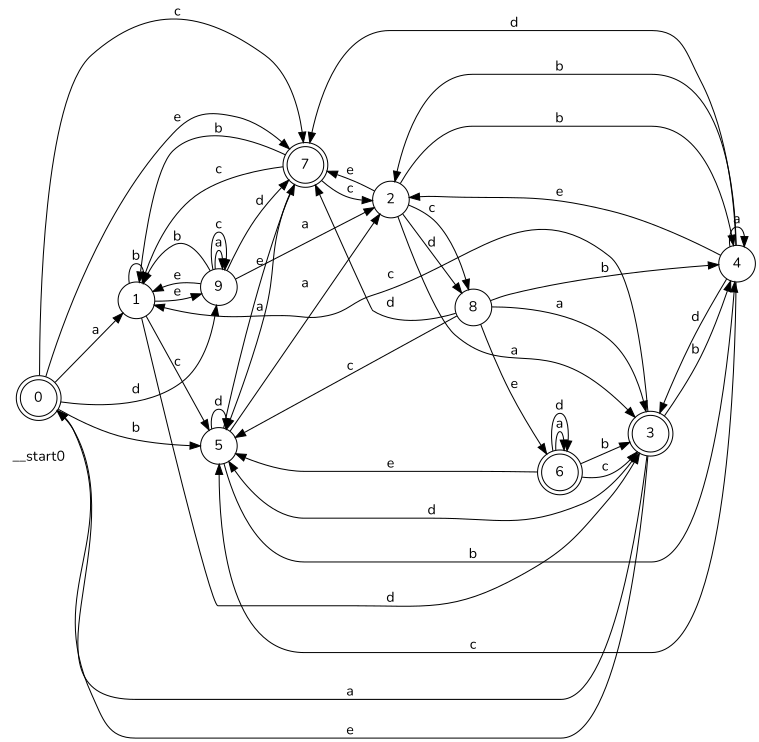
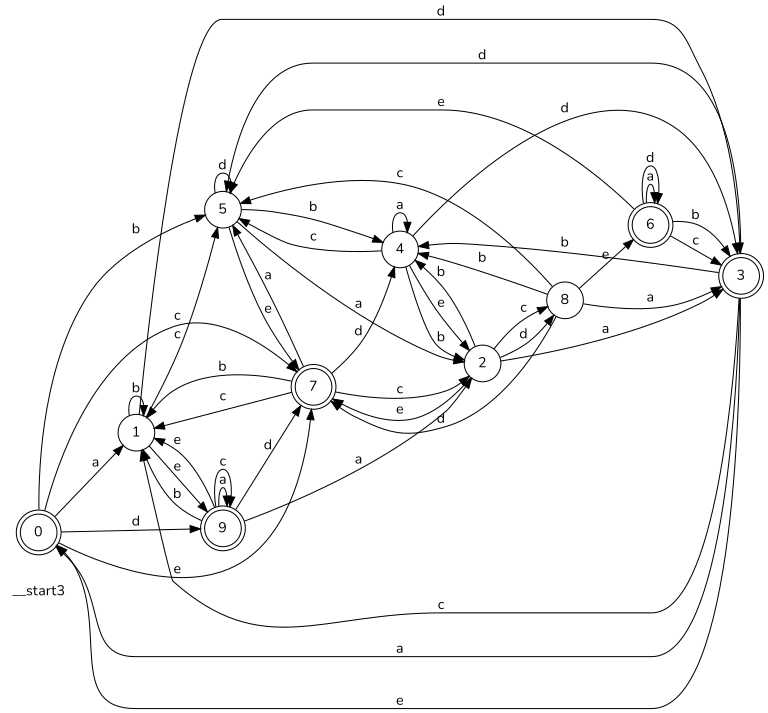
edge "4" -> "7": reversed
node "9": shape circle -> doublecircle
node "__start0": label "__start0" -> "__start3"
